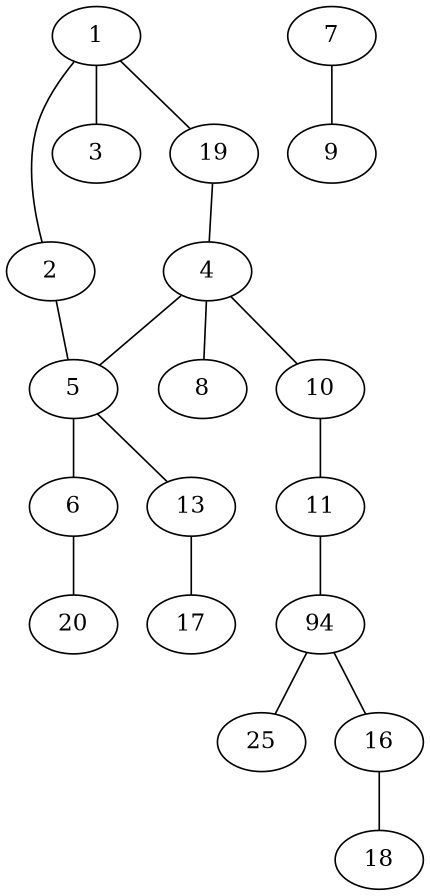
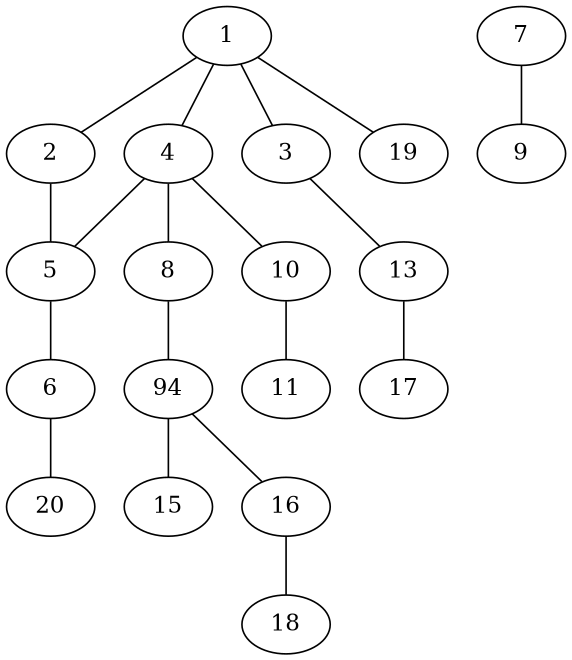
edge "19" -- "4": now "1" -- "4"
edge "5" -- "13": now "3" -- "13"
edge "11" -- "94": now "8" -- "94"
node "25": label "25" -> "15"
